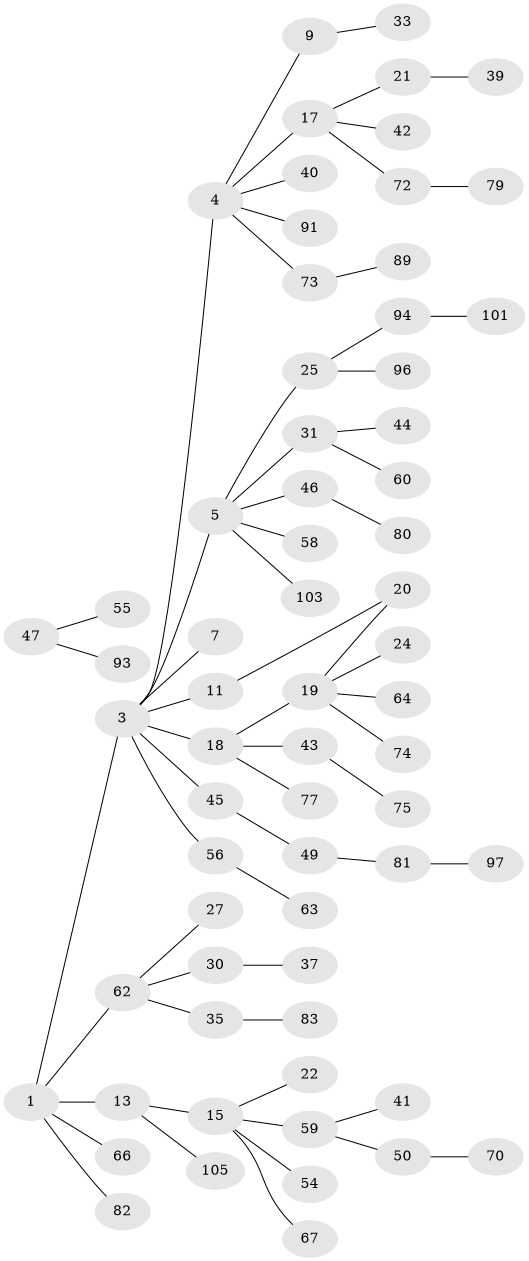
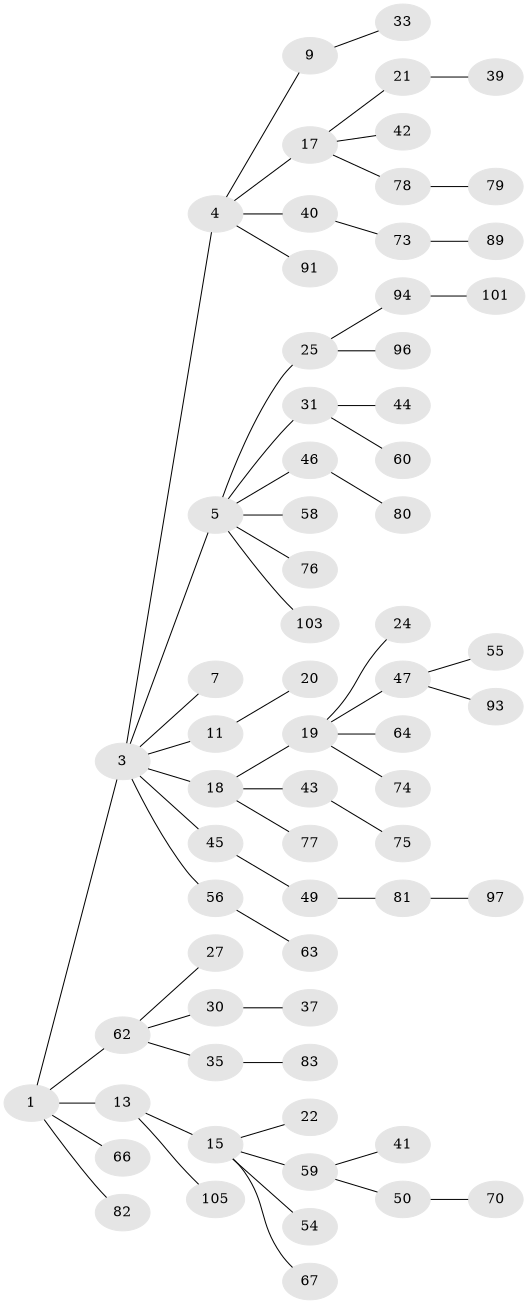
node "72": label "72" -> "78"
edge "4" -- "73": now "40" -- "73"
node "76": added
edge "20" -- "19": now "47" -- "19"
